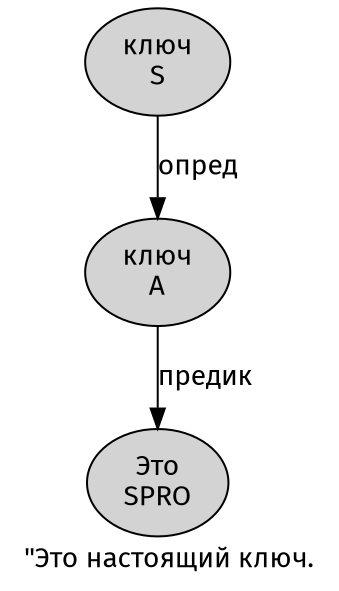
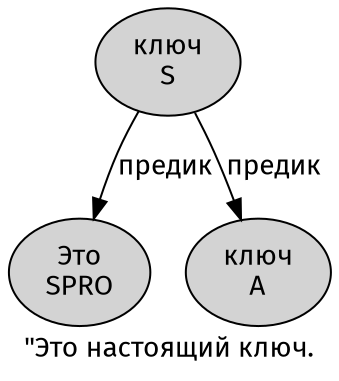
edge "ключ S" -> "ключ A": label "опред" -> "предик"
edge "ключ A" -> "Это SPRO": now "ключ S" -> "Это SPRO"
